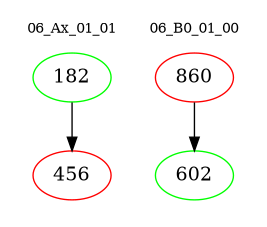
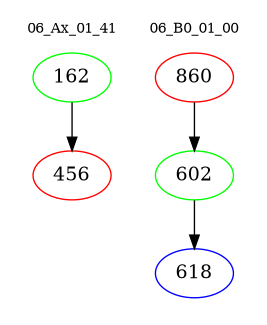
cluster "06_Ax_01_01": label "06_Ax_01_01" -> "06_Ax_01_41"
node "182": label "182" -> "162"
node "618": added
